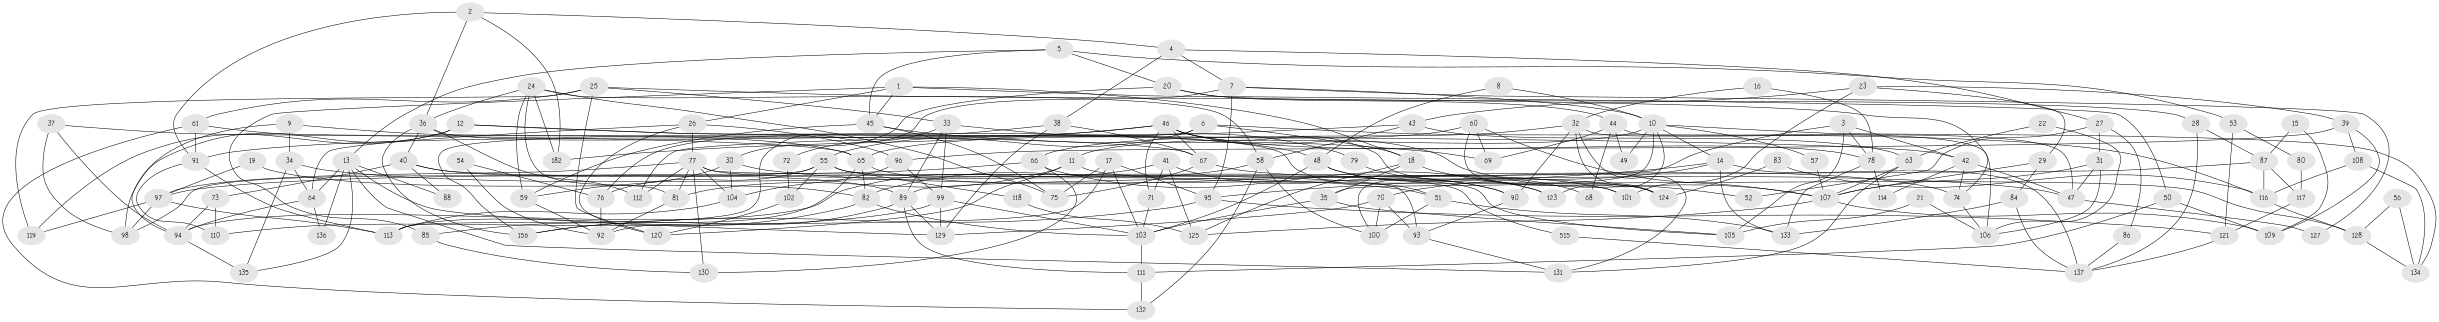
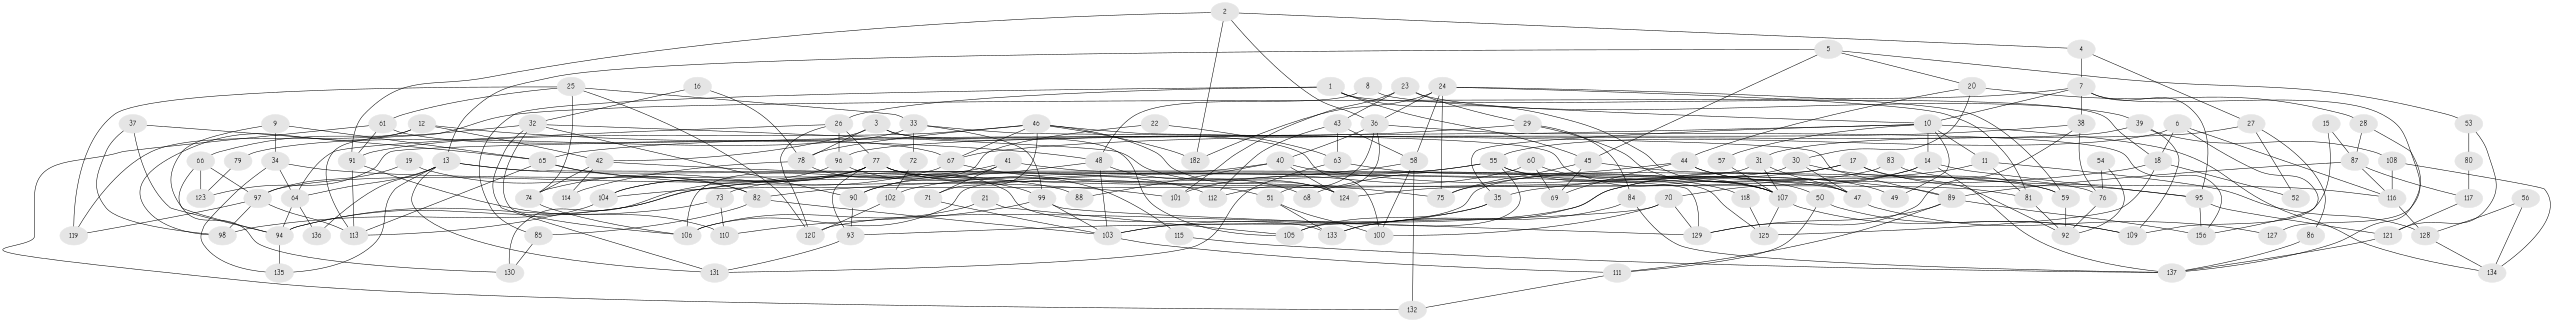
edge "4" -- "38": now "7" -- "38"
edge "60" -- "65": now "29" -- "65"
node "515": label "515" -> "115"
